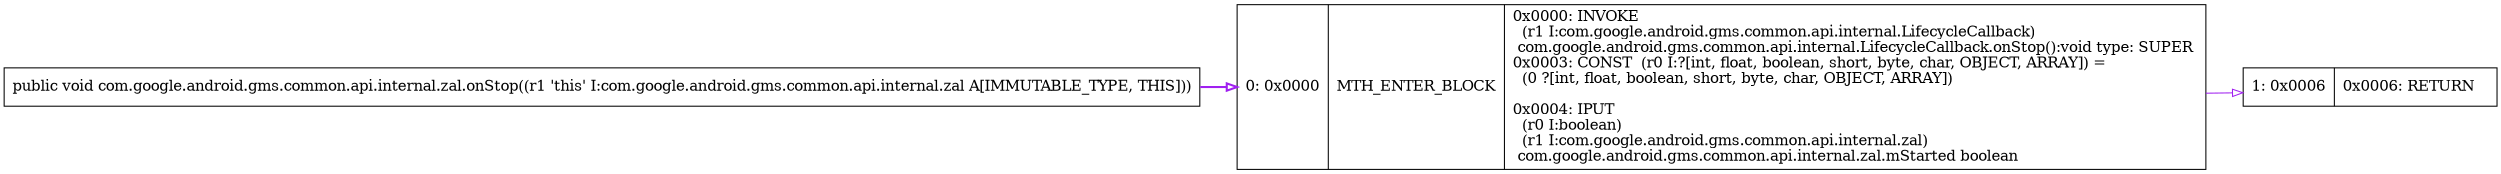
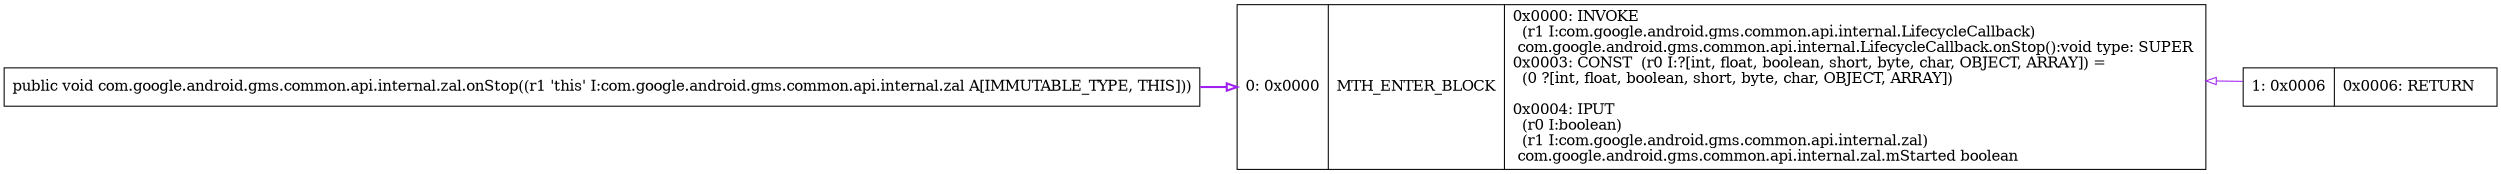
edge "0: 0x0000" -> "1: 0x0006": reversed
